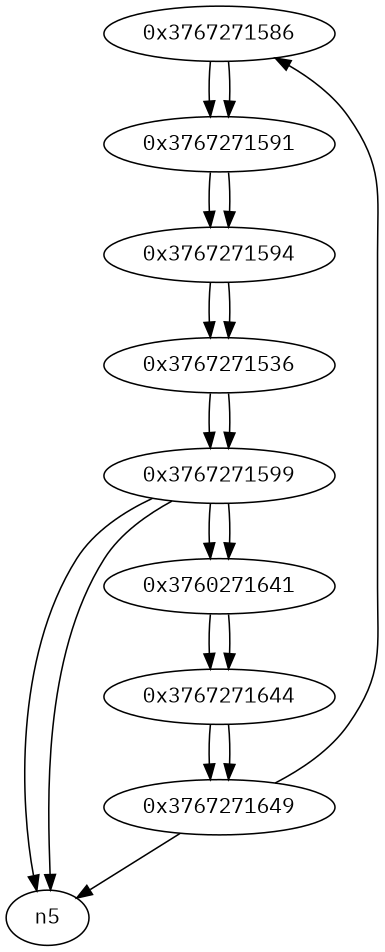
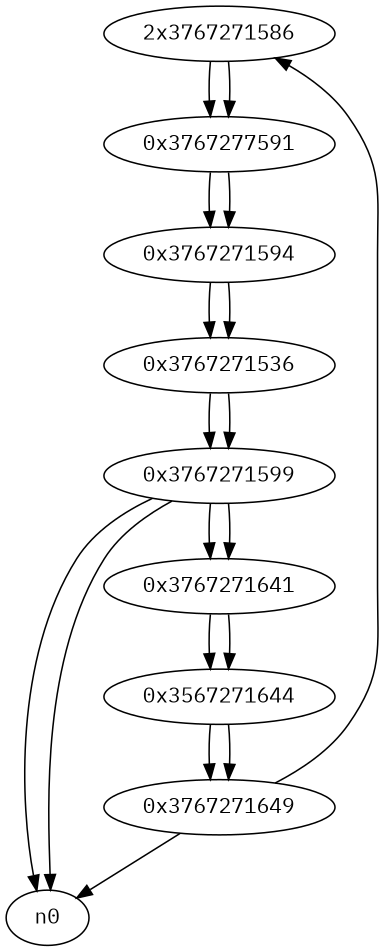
node "0x3767271586": label "0x3767271586" -> "2x3767271586"
node "0x3767271591": label "0x3767271591" -> "0x3767277591"
node "0x3760271641": label "0x3760271641" -> "0x3767271641"
node "0x3767271644": label "0x3767271644" -> "0x3567271644"
node "n5": label "n5" -> "n0"
